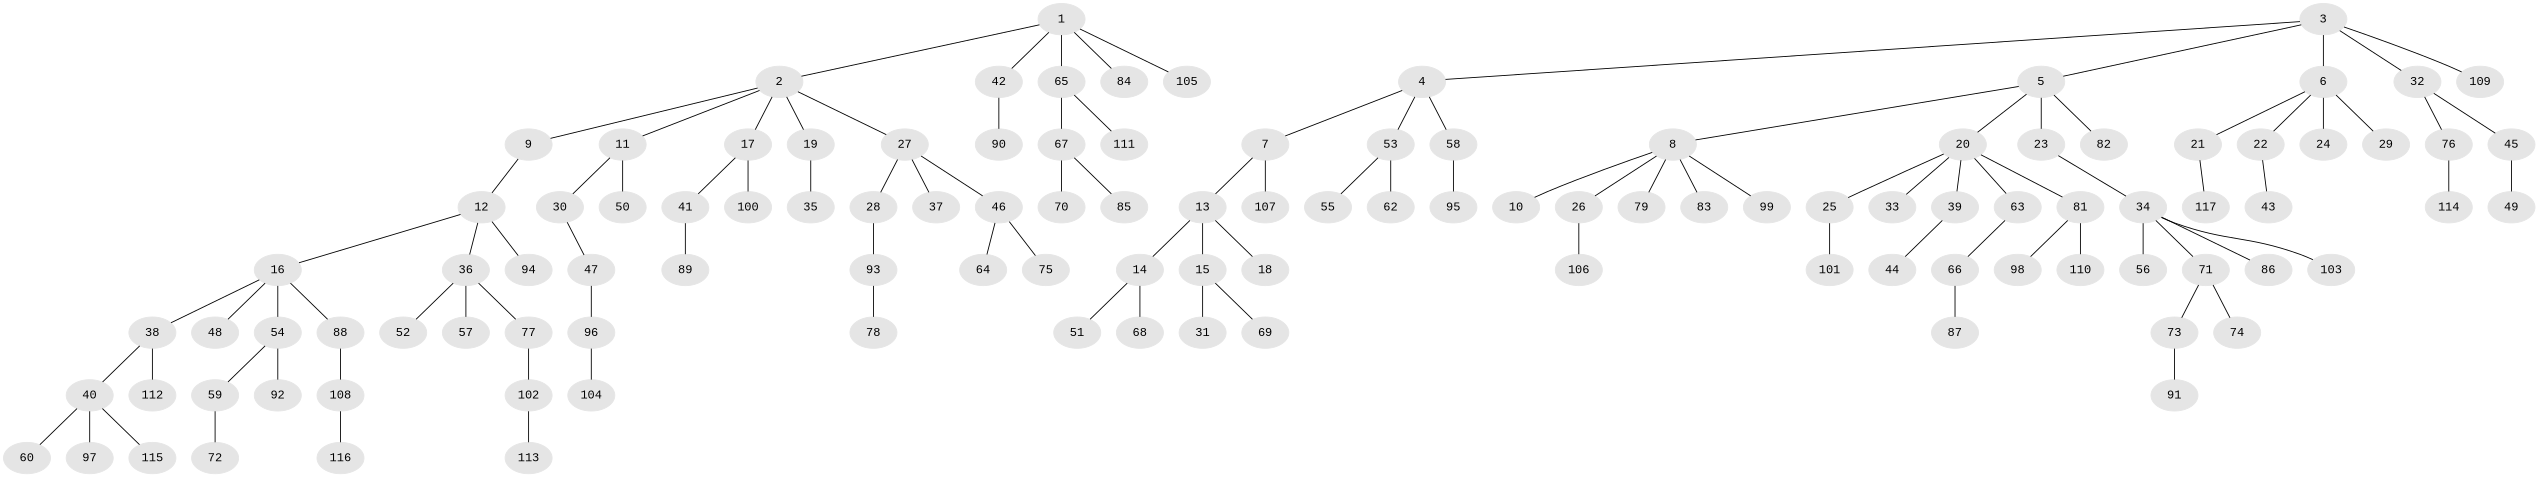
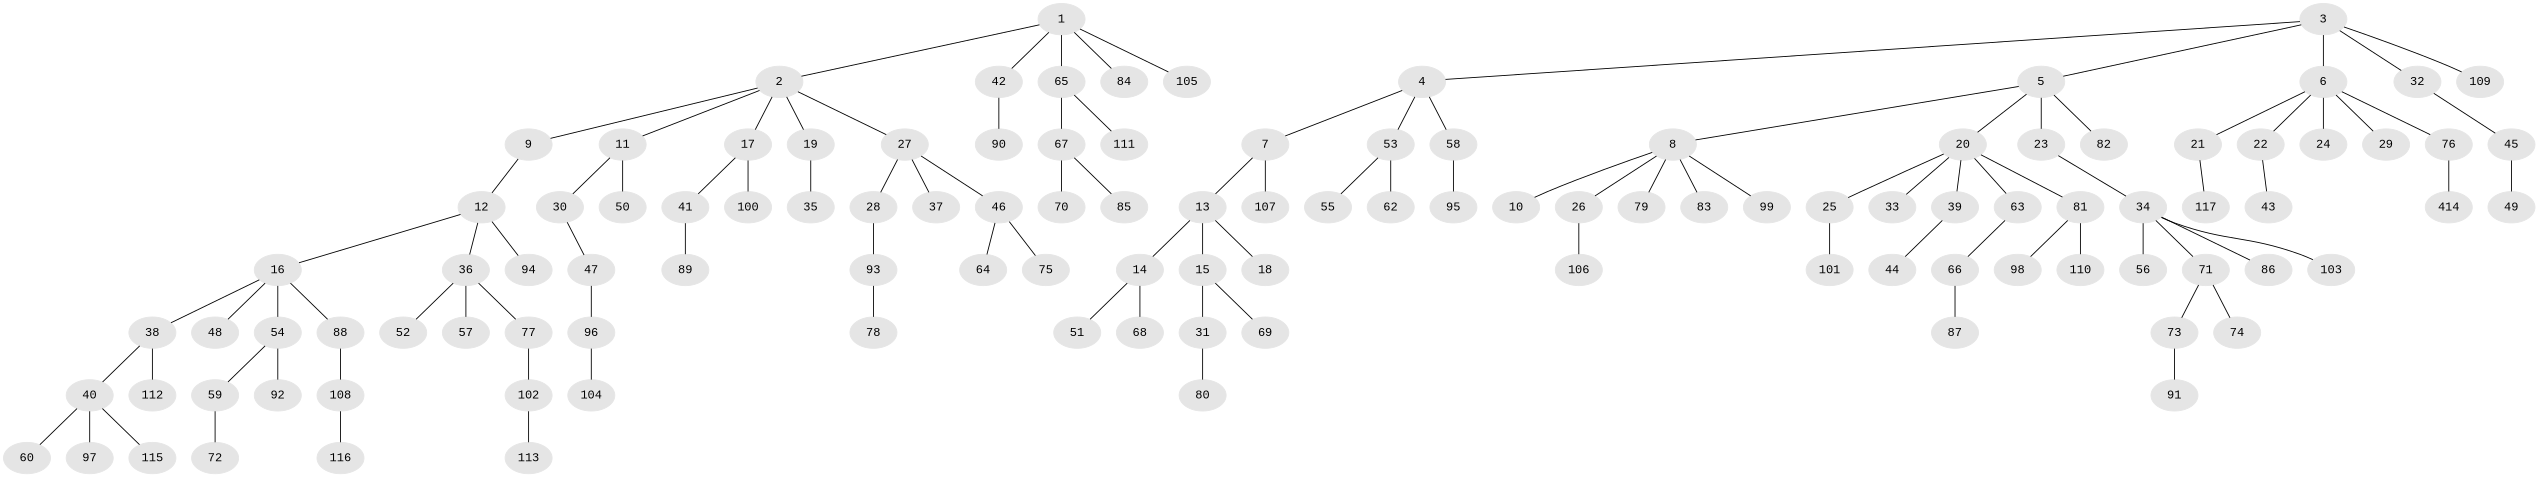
edge "32" -- "76": now "6" -- "76"
node "114": label "114" -> "414"
node "80": added
